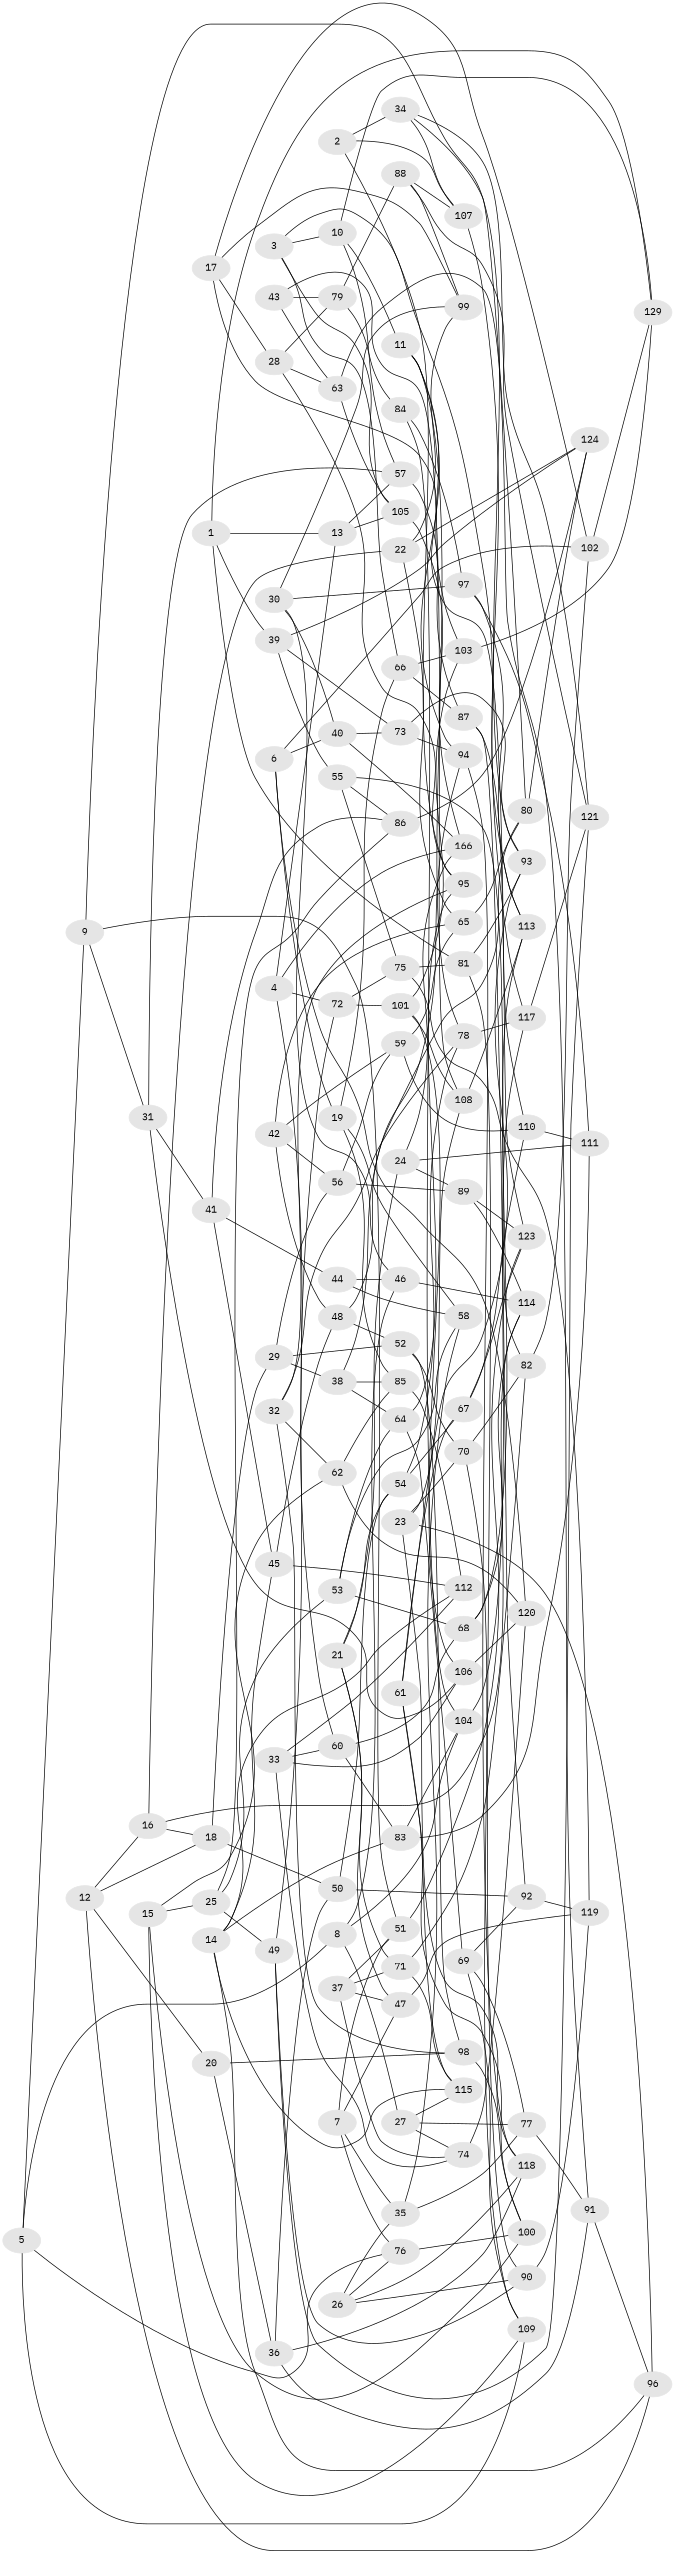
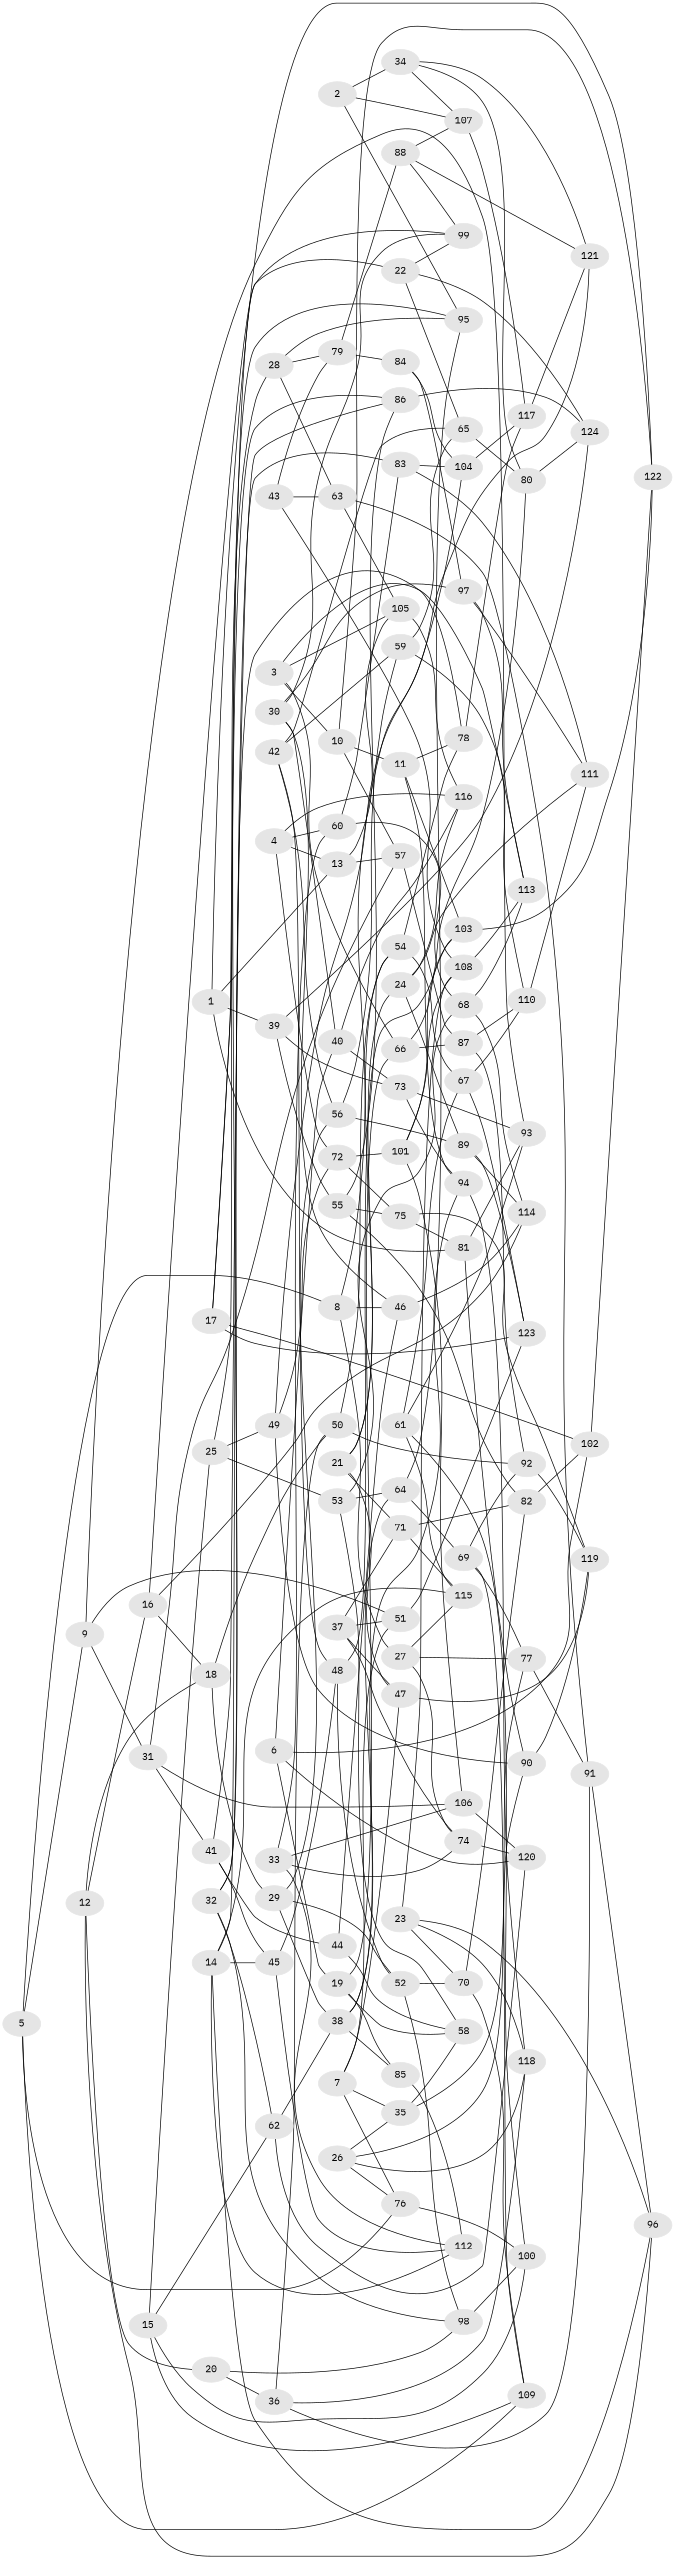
node "129": label "129" -> "122"
node "166": label "166" -> "116"
edge "85" -- "62": now "38" -- "62"
